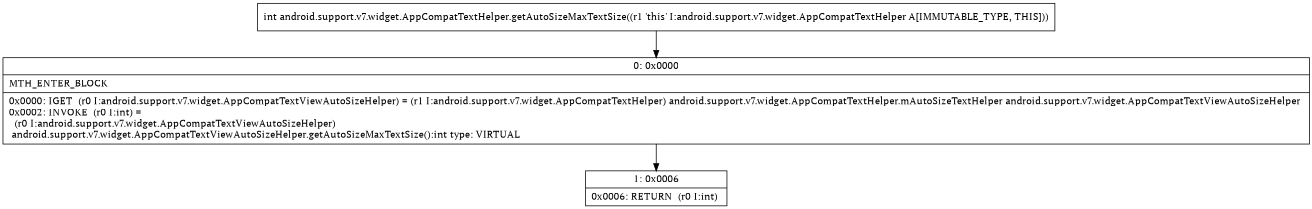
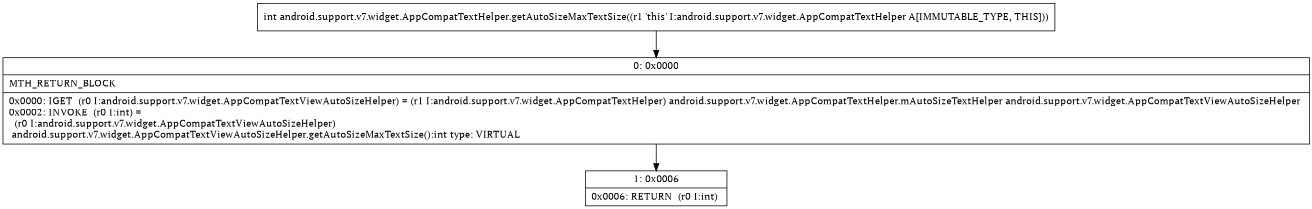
node "0: 0x0000": text "MTH_ENTER_BLOCK" -> "MTH_RETURN_BLOCK"
